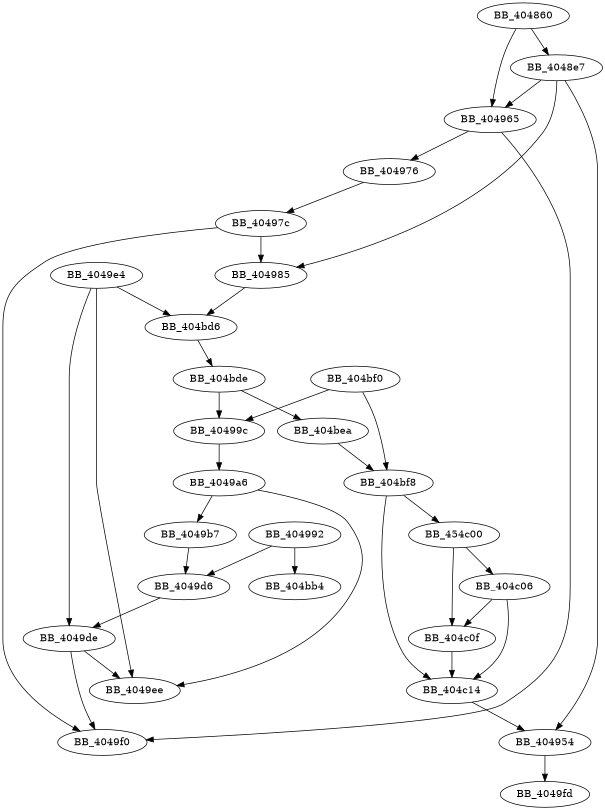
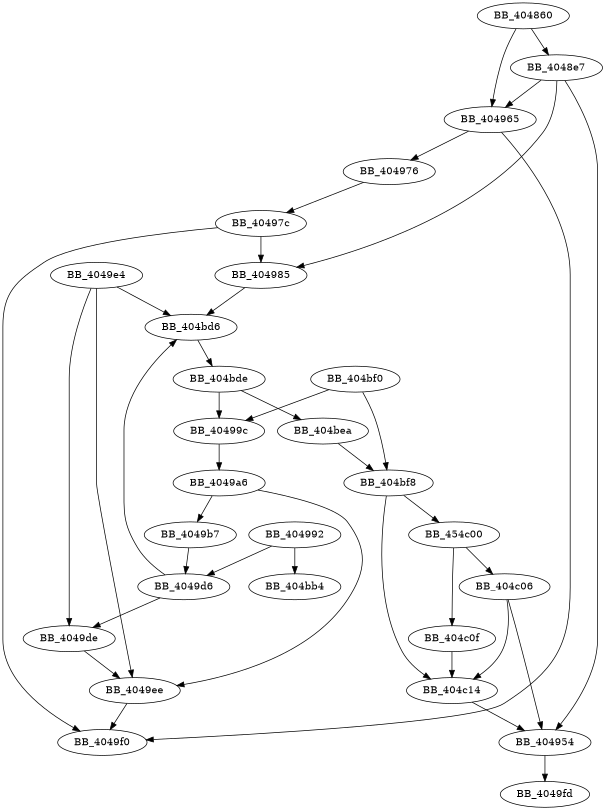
edge "BB_4049d6" -> "BB_404bd6": added
edge "BB_404c06" -> "BB_404c0f": now "BB_404c06" -> "BB_404954"
edge "BB_4049de" -> "BB_4049f0": now "BB_4049ee" -> "BB_4049f0"
